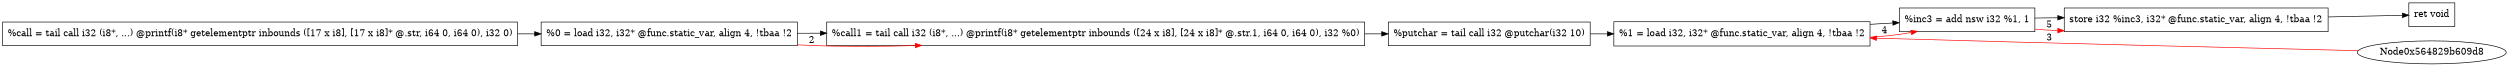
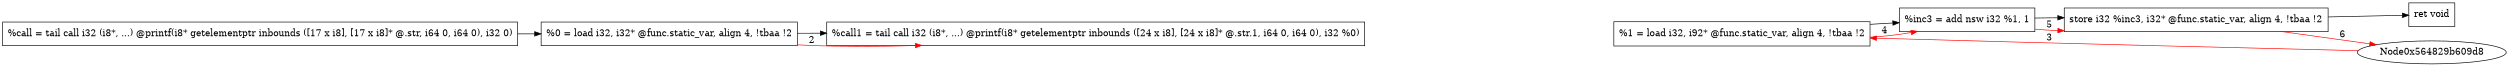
node "%putchar = tail call i32 @putchar(i32 10)": removed
node "%1 = load i32, i32* @func.static_var, align 4, !tbaa !2": label "%1 = load i32, i32* @func.static_var, align 4, !tbaa !2" -> "%1 = load i32, i92* @func.static_var, align 4, !tbaa !2"
edge "store i32 %inc3, i32* @func.static_var, align 4, !tbaa !2" -> "Node0x564829b609d8": added, label "6"
